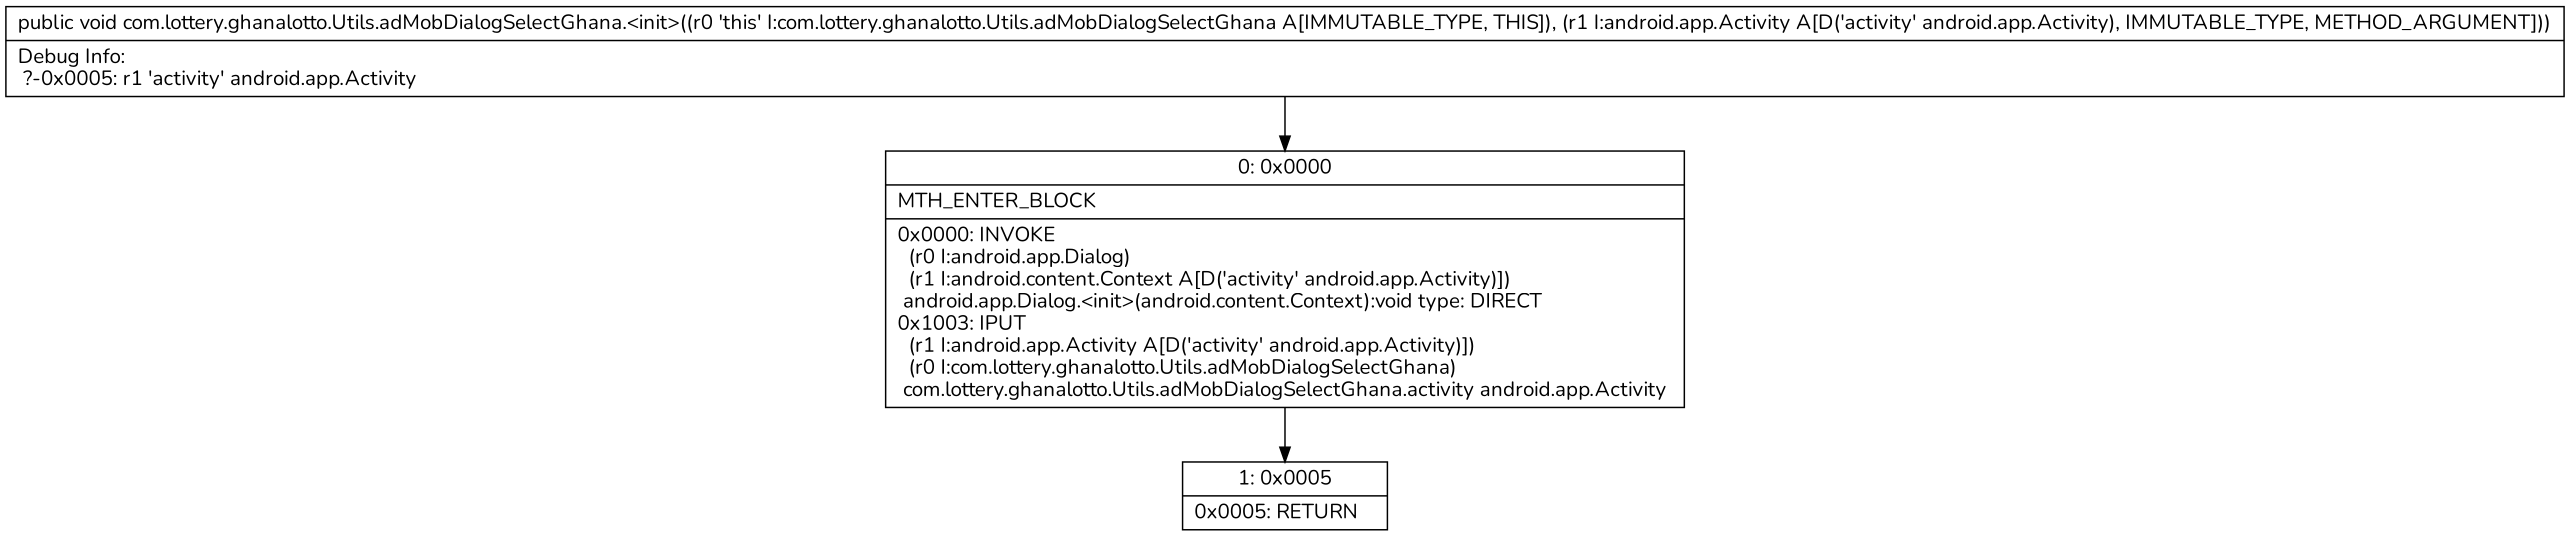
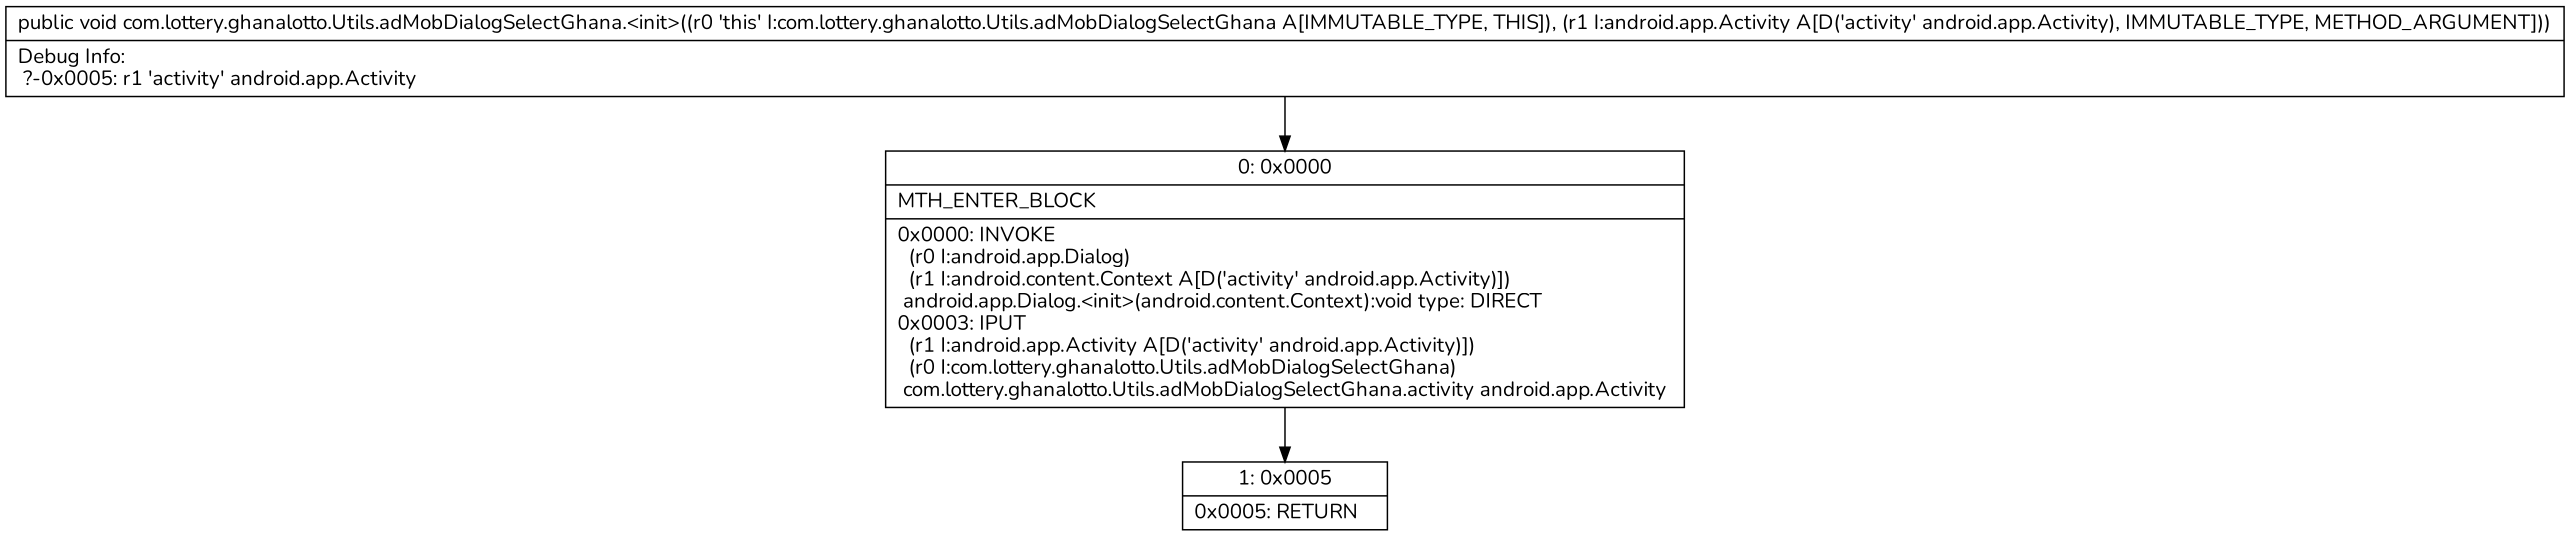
node "0: 0x0000": text "0x1003: IPUT" -> "0x0003: IPUT"
